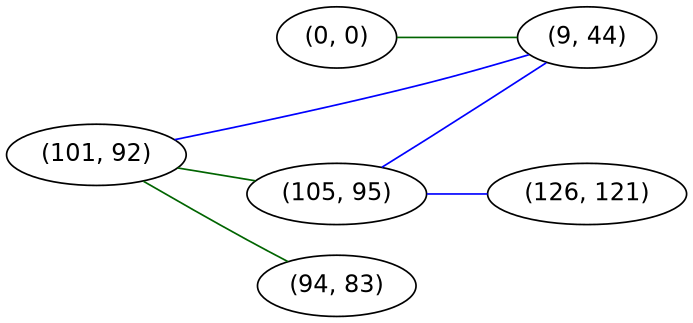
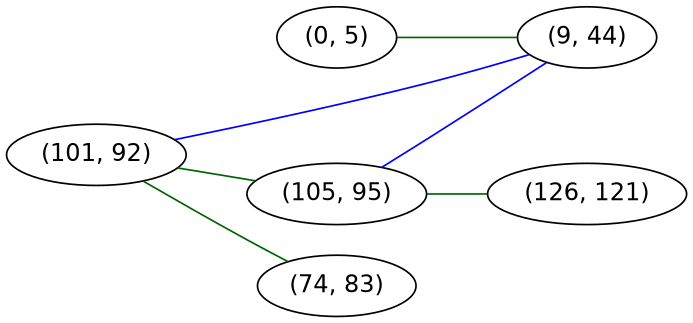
node "(0, 0)": label "(0, 0)" -> "(0, 5)"
edge "(105, 95)" -- "(126, 121)": color blue -> darkgreen
node "(94, 83)": label "(94, 83)" -> "(74, 83)"
